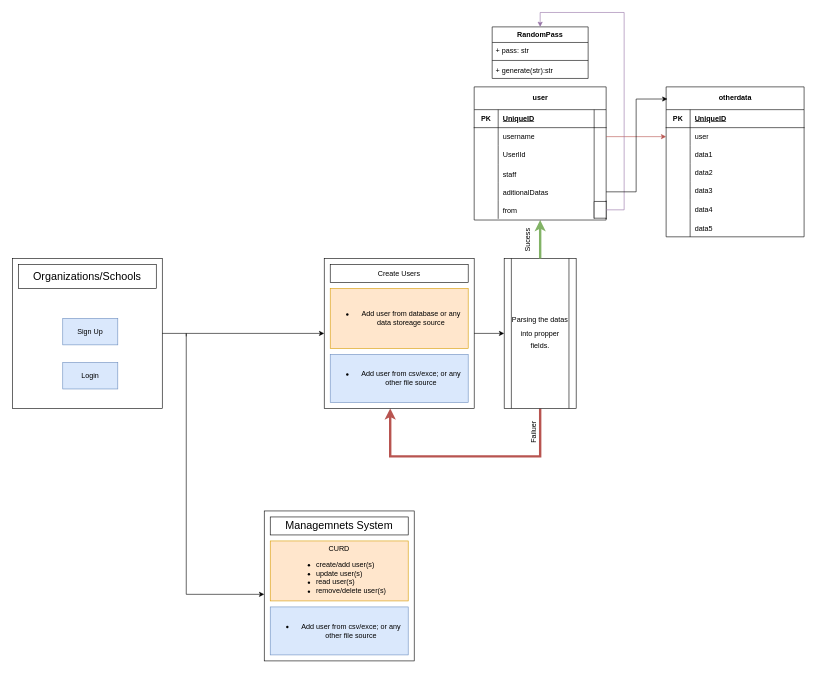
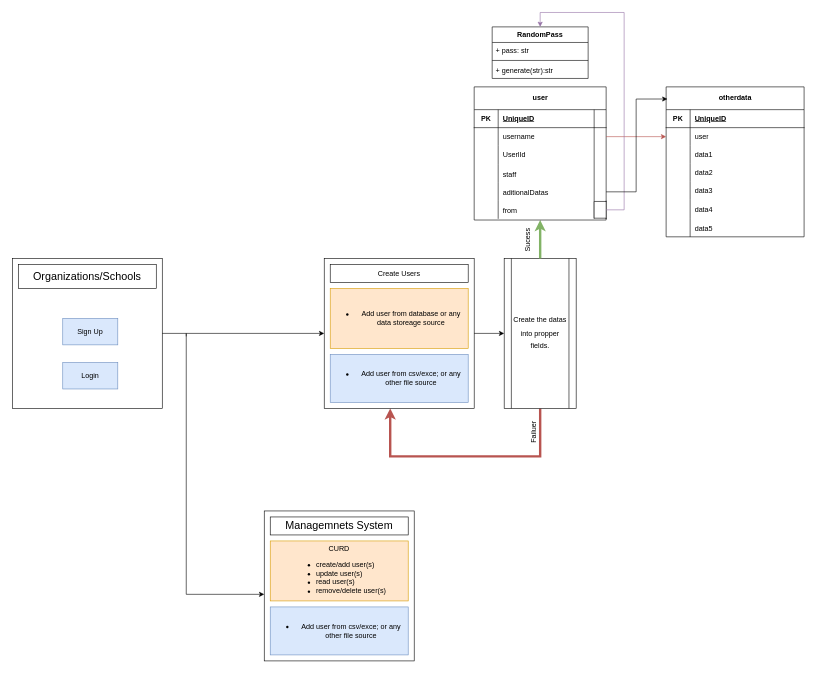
node "Parsing the datas into propper fields.": label "Parsing the datas into propper fields." -> "Create the datas into propper fields."
